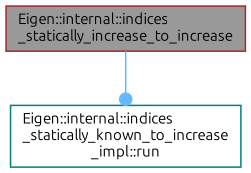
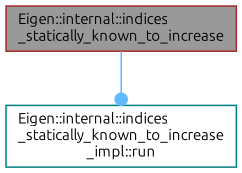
node "Eigen::internal::indices _statically_increase_to_increase": label "Eigen::internal::indices _statically_increase_to_increase" -> "Eigen::internal::indices _statically_known_to_increase"
